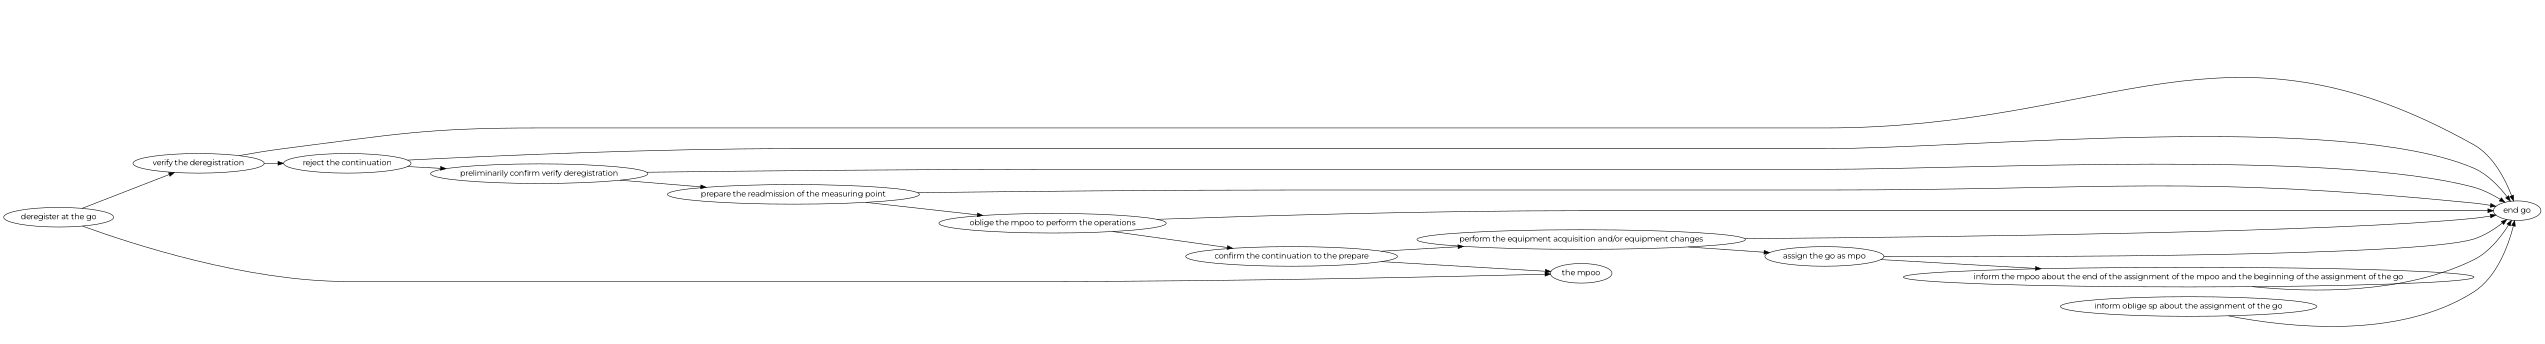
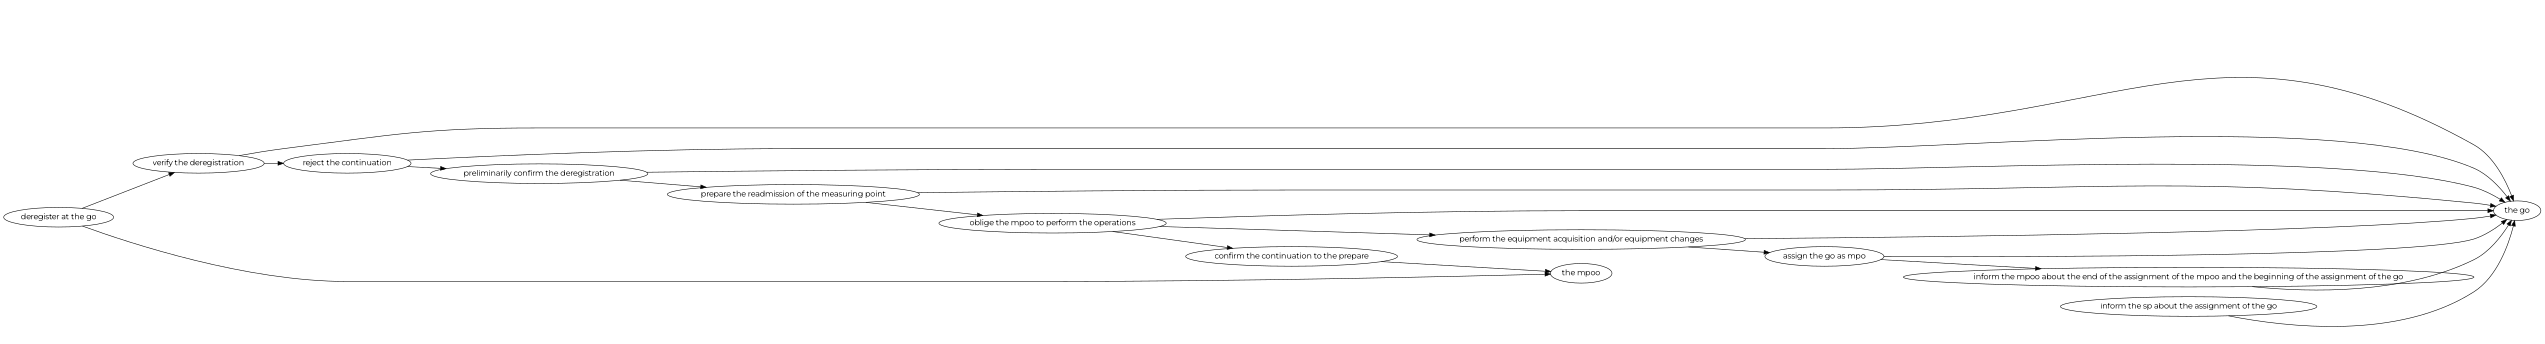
node "preliminarily confirm verify deregistration": label "preliminarily confirm verify deregistration" -> "preliminarily confirm the deregistration"
node "end go": label "end go" -> "the go"
edge "confirm the continuation to the prepare" -> "perform the equipment acquisition and/or equipment changes": now "oblige the mpoo to perform the operations" -> "perform the equipment acquisition and/or equipment changes"
node "inform oblige sp about the assignment of the go": label "inform oblige sp about the assignment of the go" -> "inform the sp about the assignment of the go"
